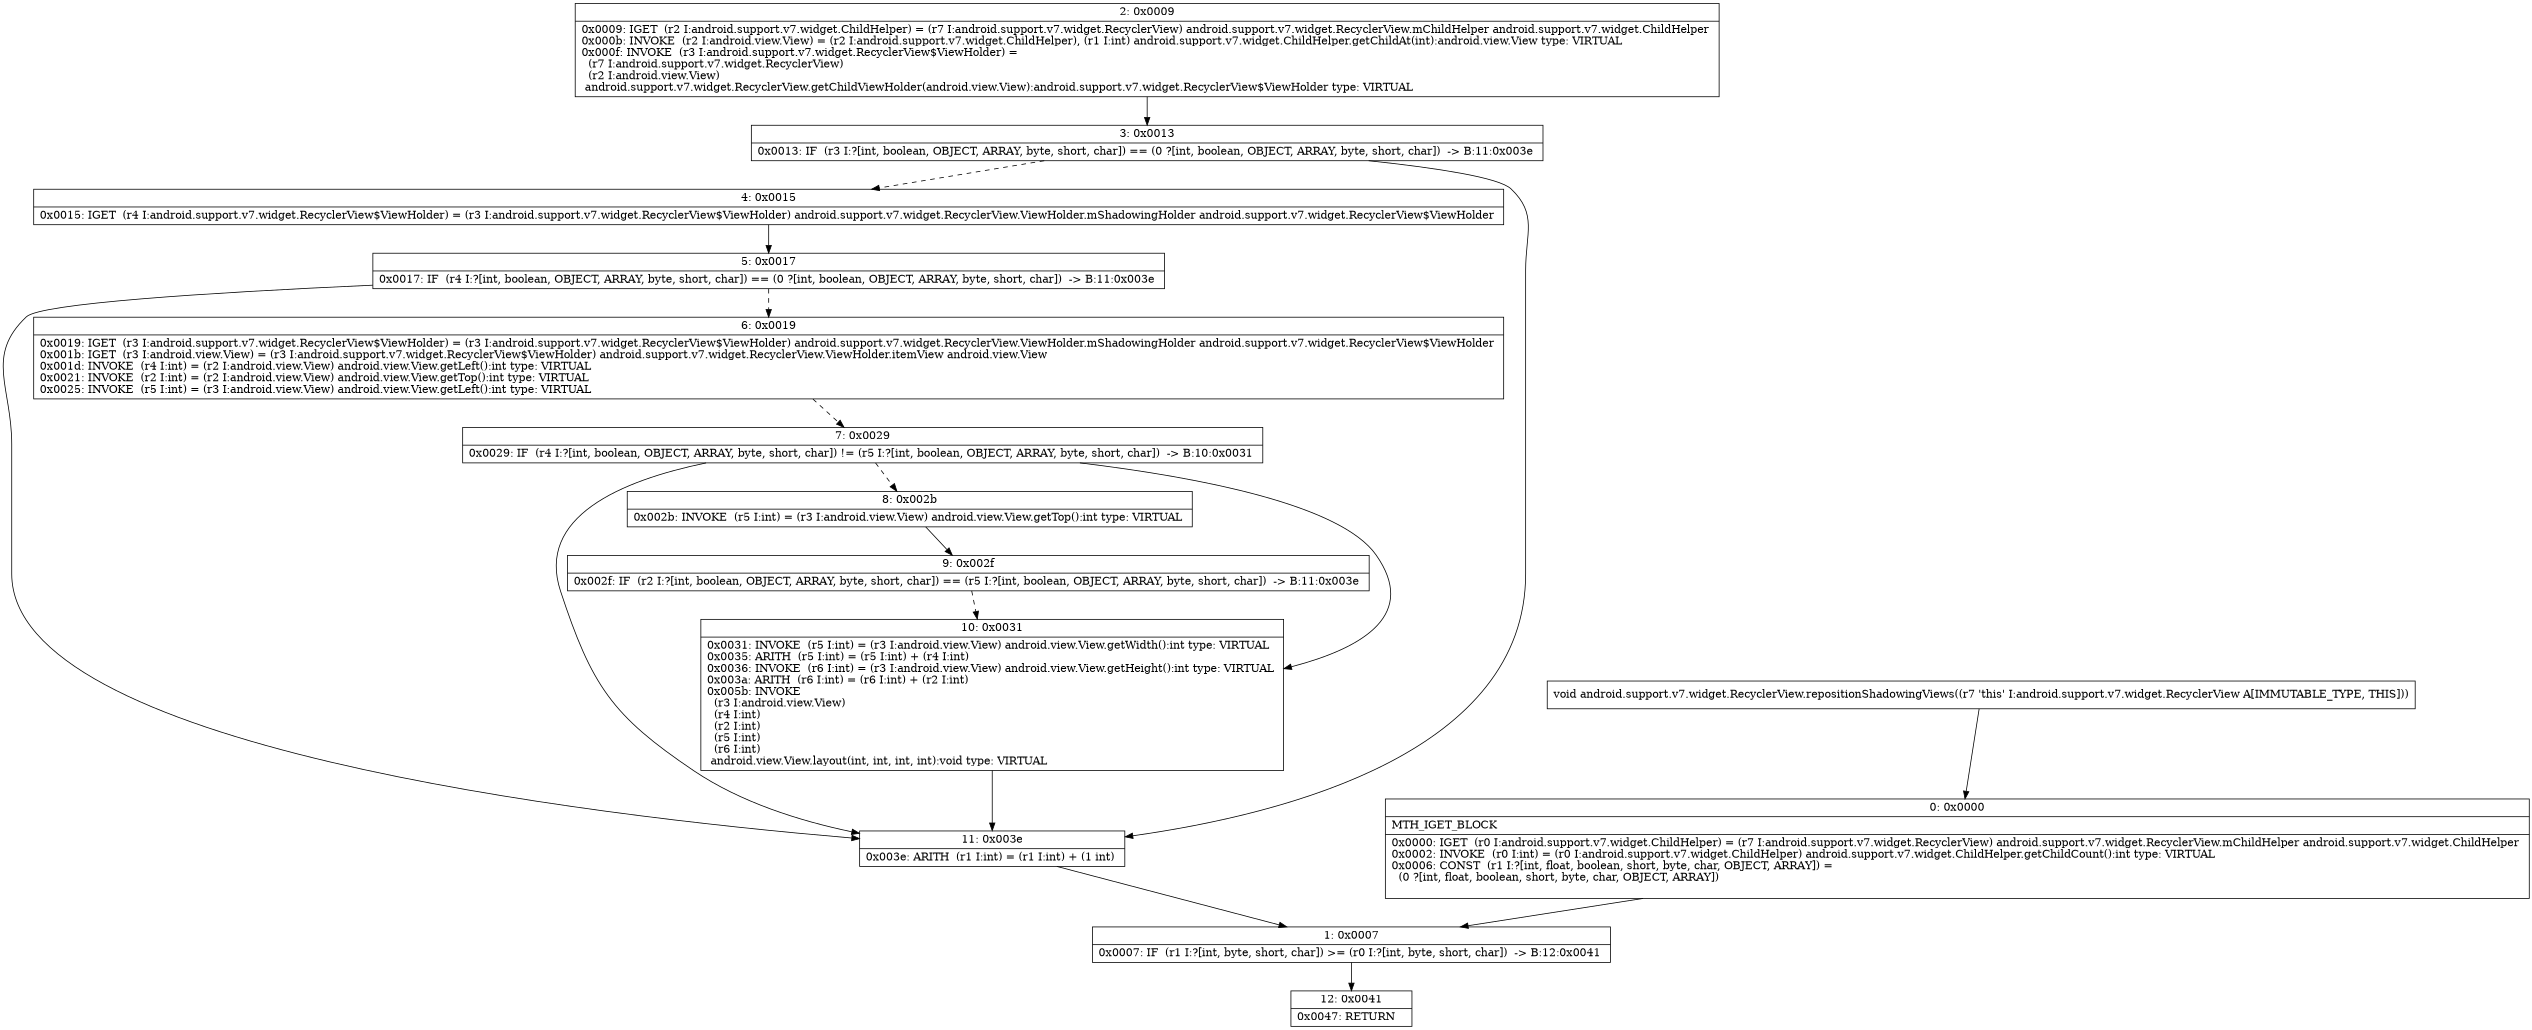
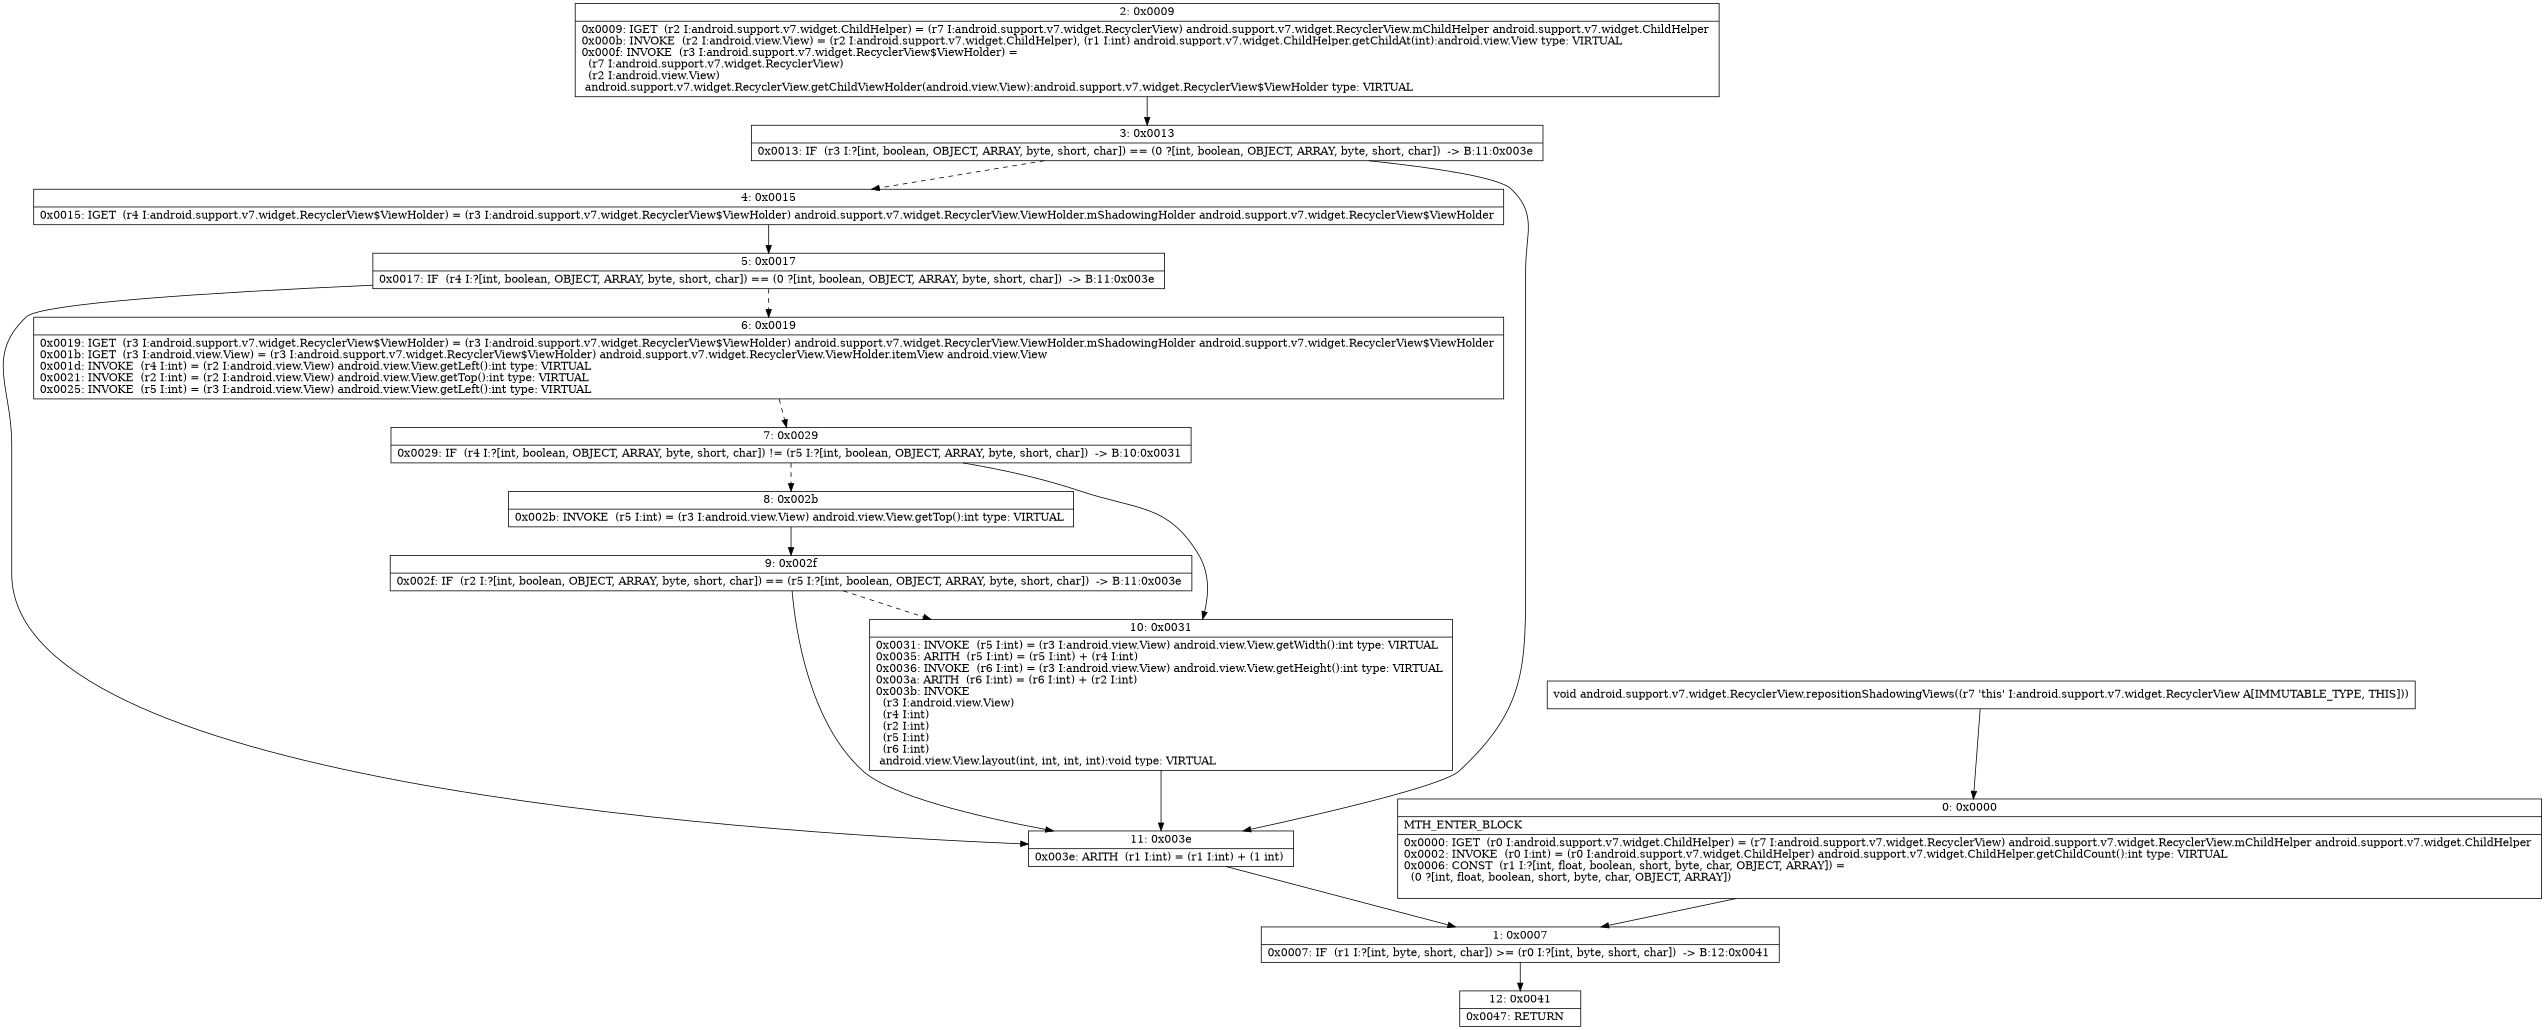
edge "7: 0x0029" -> "11: 0x003e": now "9: 0x002f" -> "11: 0x003e"
node "10: 0x0031": text "0x005b: INVOKE" -> "0x003b: INVOKE"
node "0: 0x0000": text "MTH_IGET_BLOCK" -> "MTH_ENTER_BLOCK"
